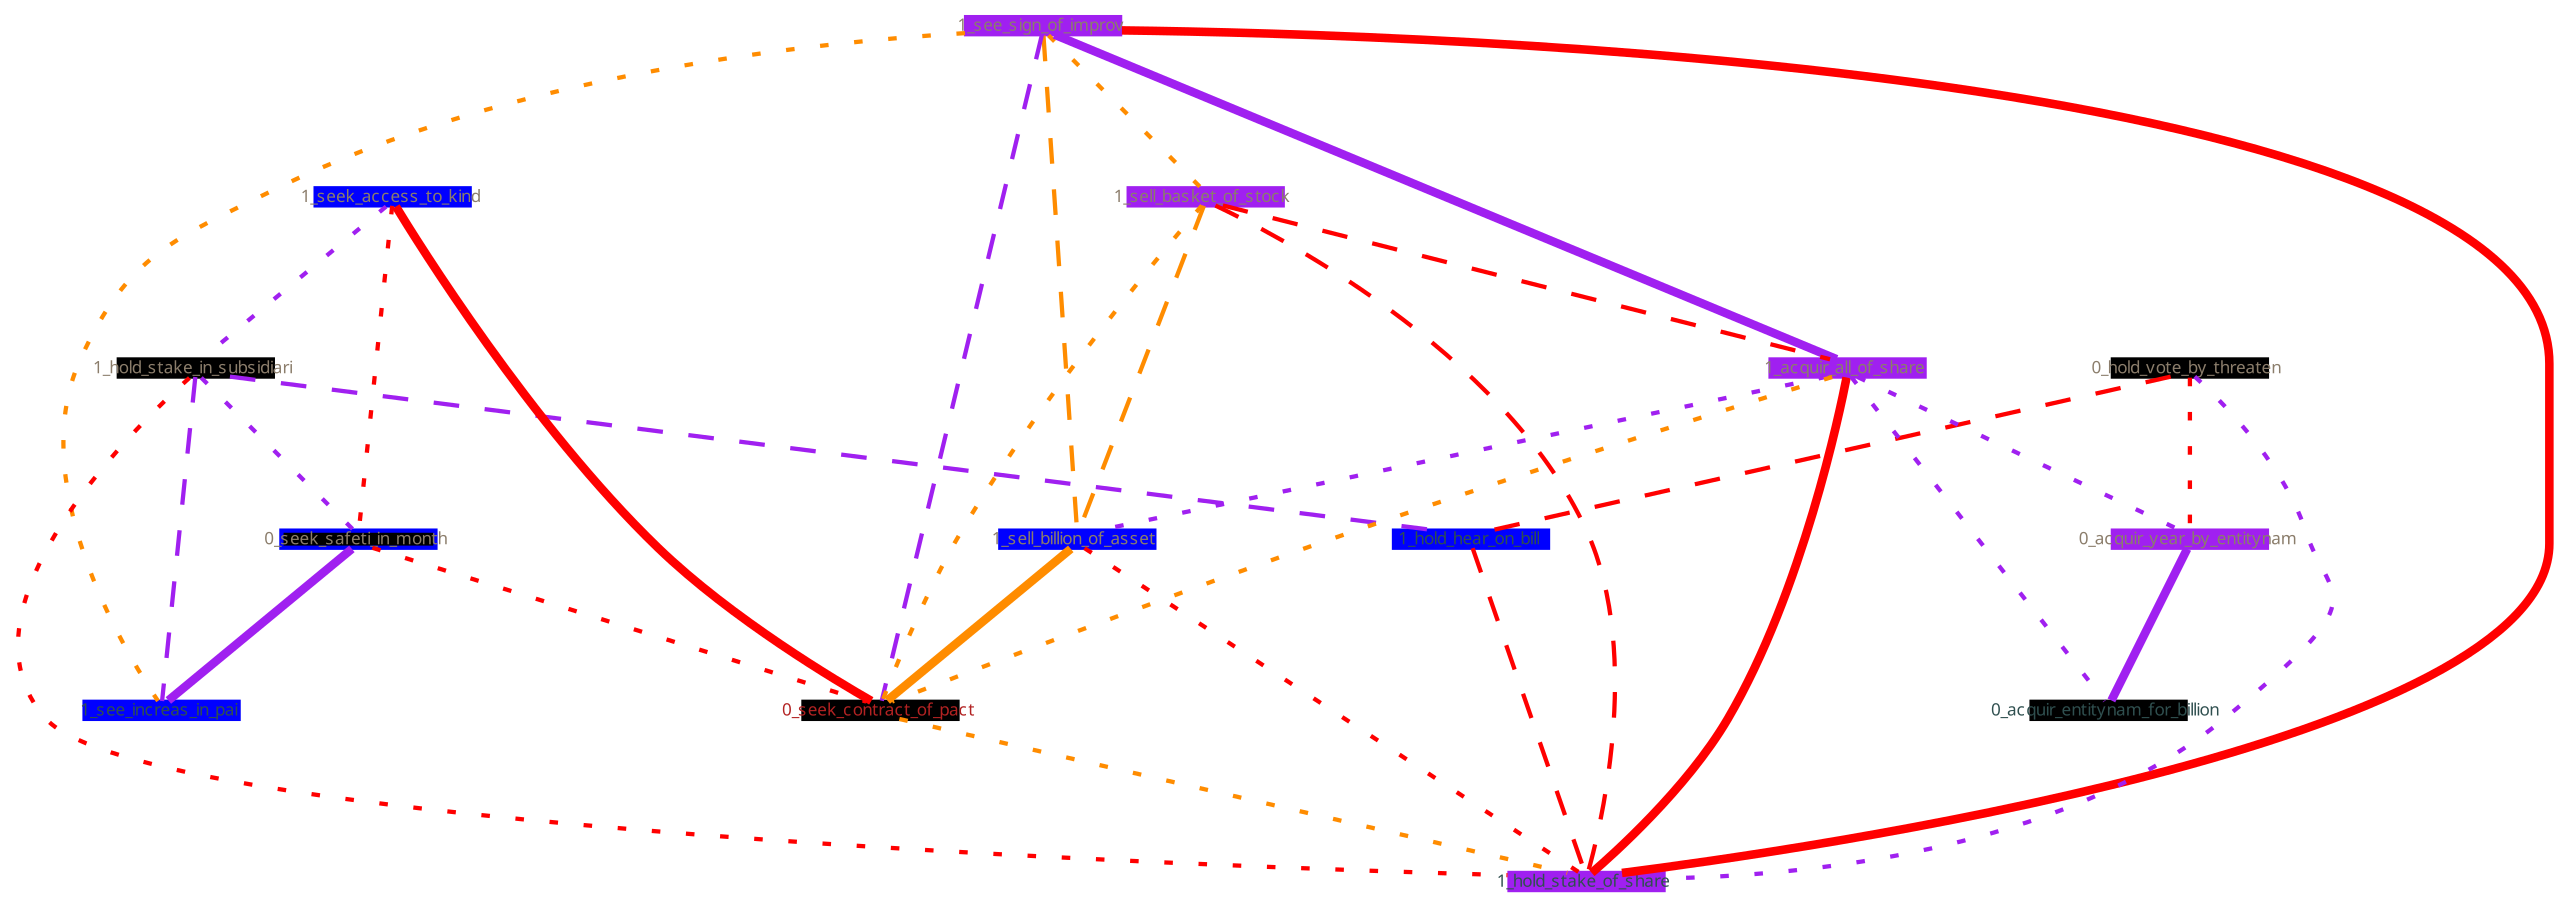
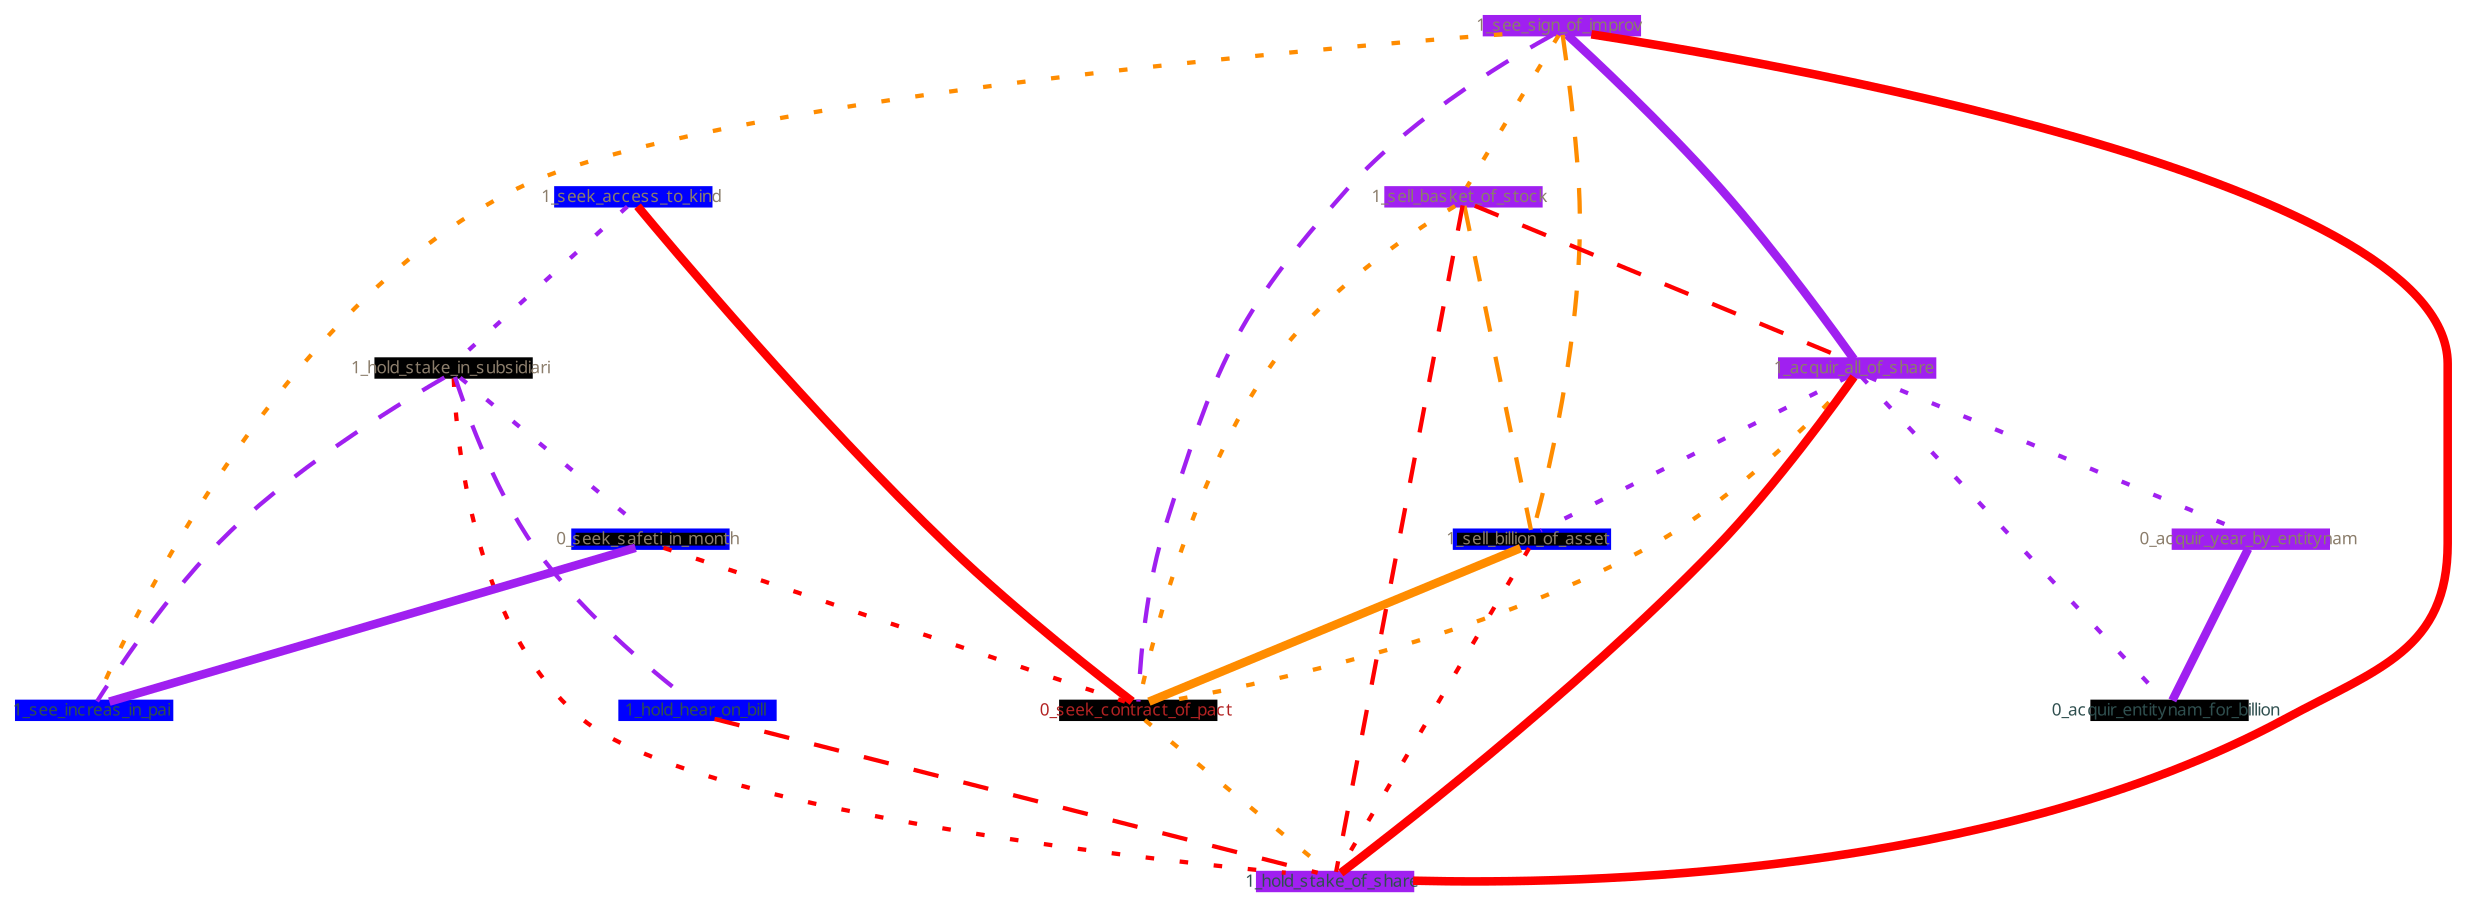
edge "1_seek_access_to_kind" -- "0_seek_safeti_in_month": removed
node "0_hold_vote_by_threaten": removed
node "1_sell_billion_of_asset": fillcolor blue -> black
